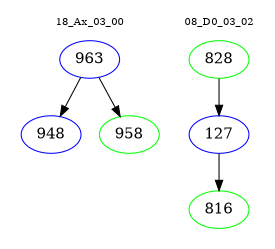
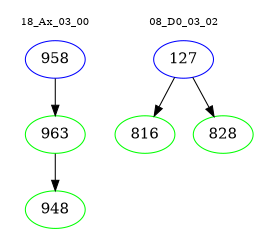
node "963": color blue -> green
edge "963" -> "958": reversed
edge "828" -> "127": reversed
node "948": color blue -> green
node "958": color green -> blue
